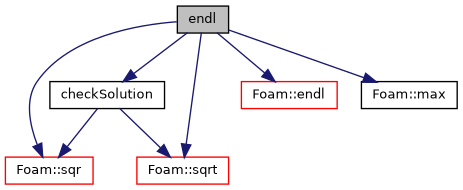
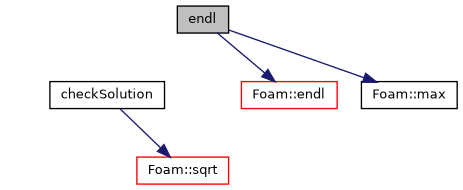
edge "endl" -> "checkSolution": removed
edge "endl" -> "Foam::sqrt": removed
node "Foam::sqr": removed
